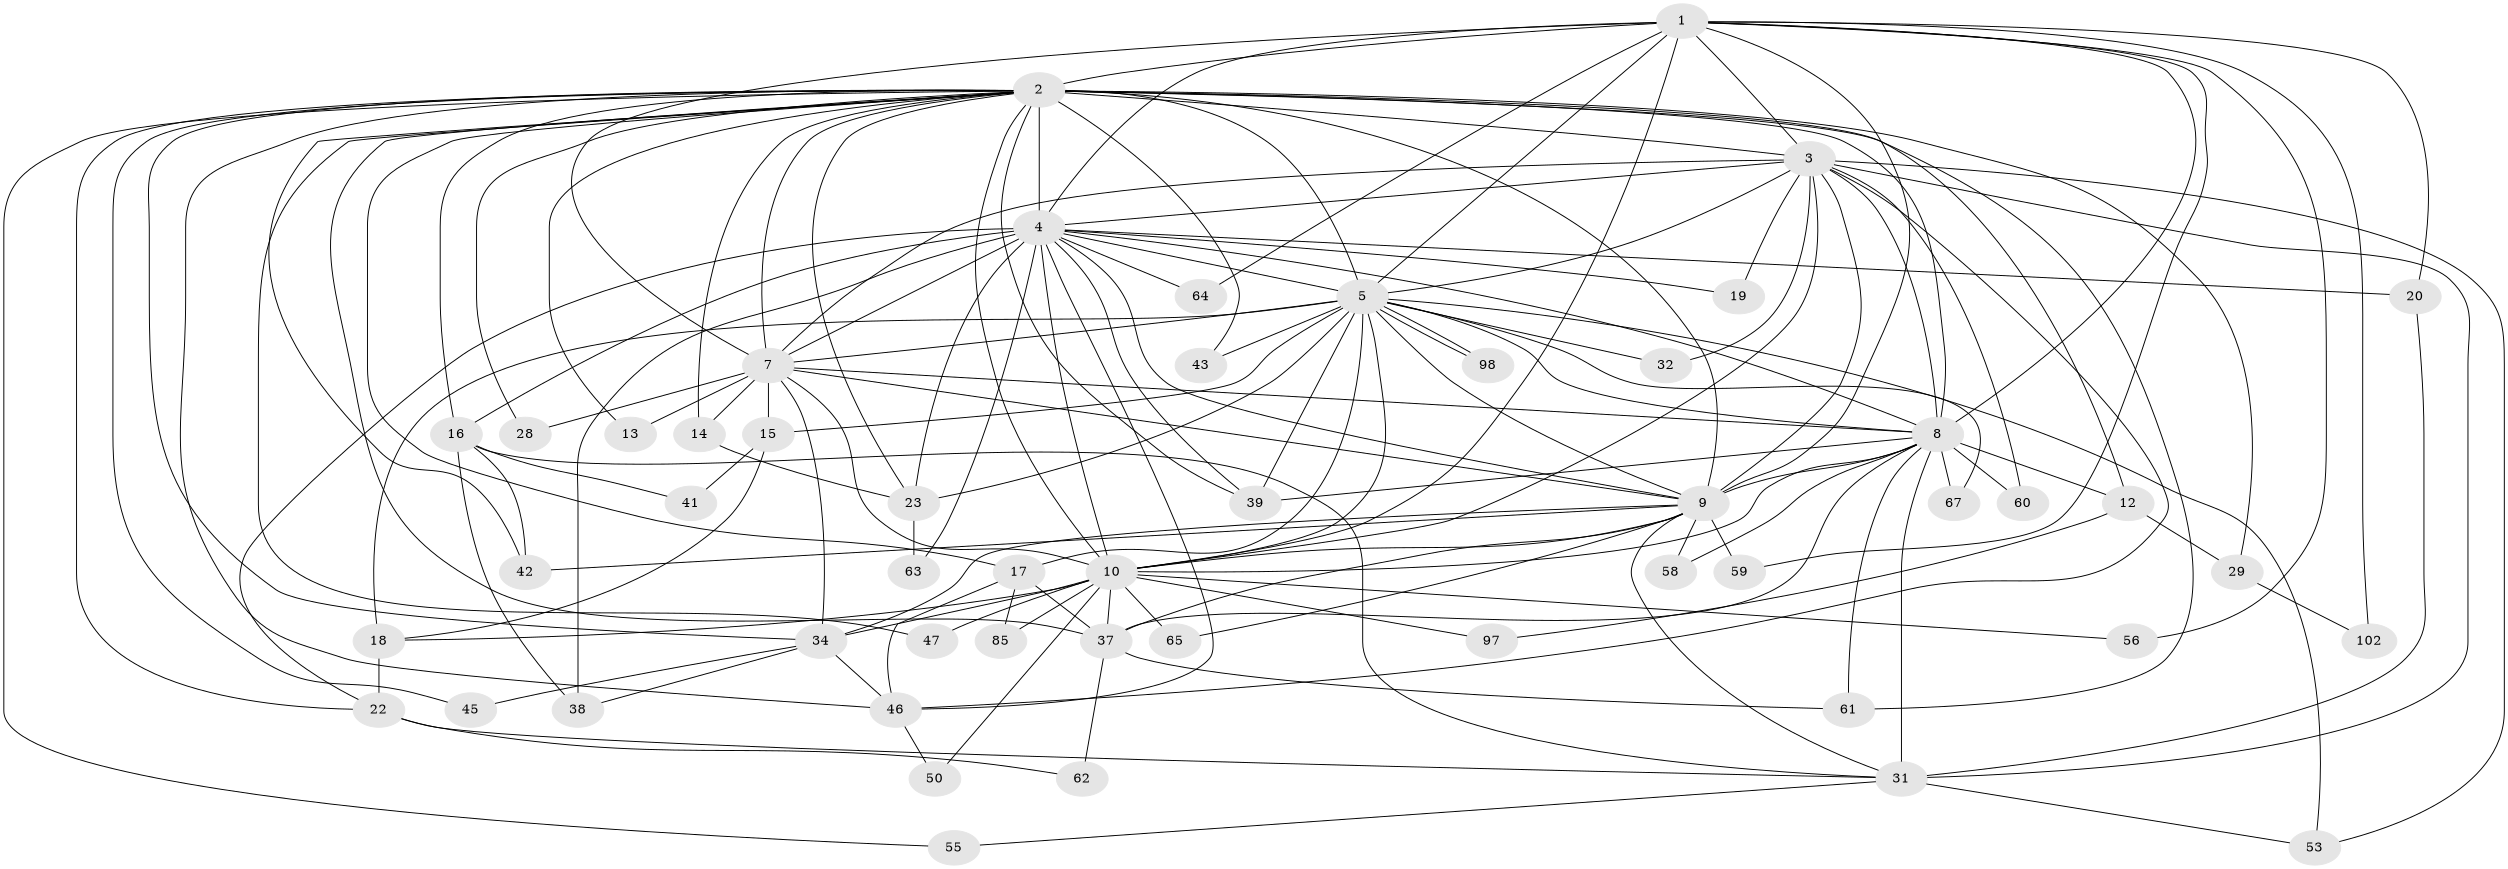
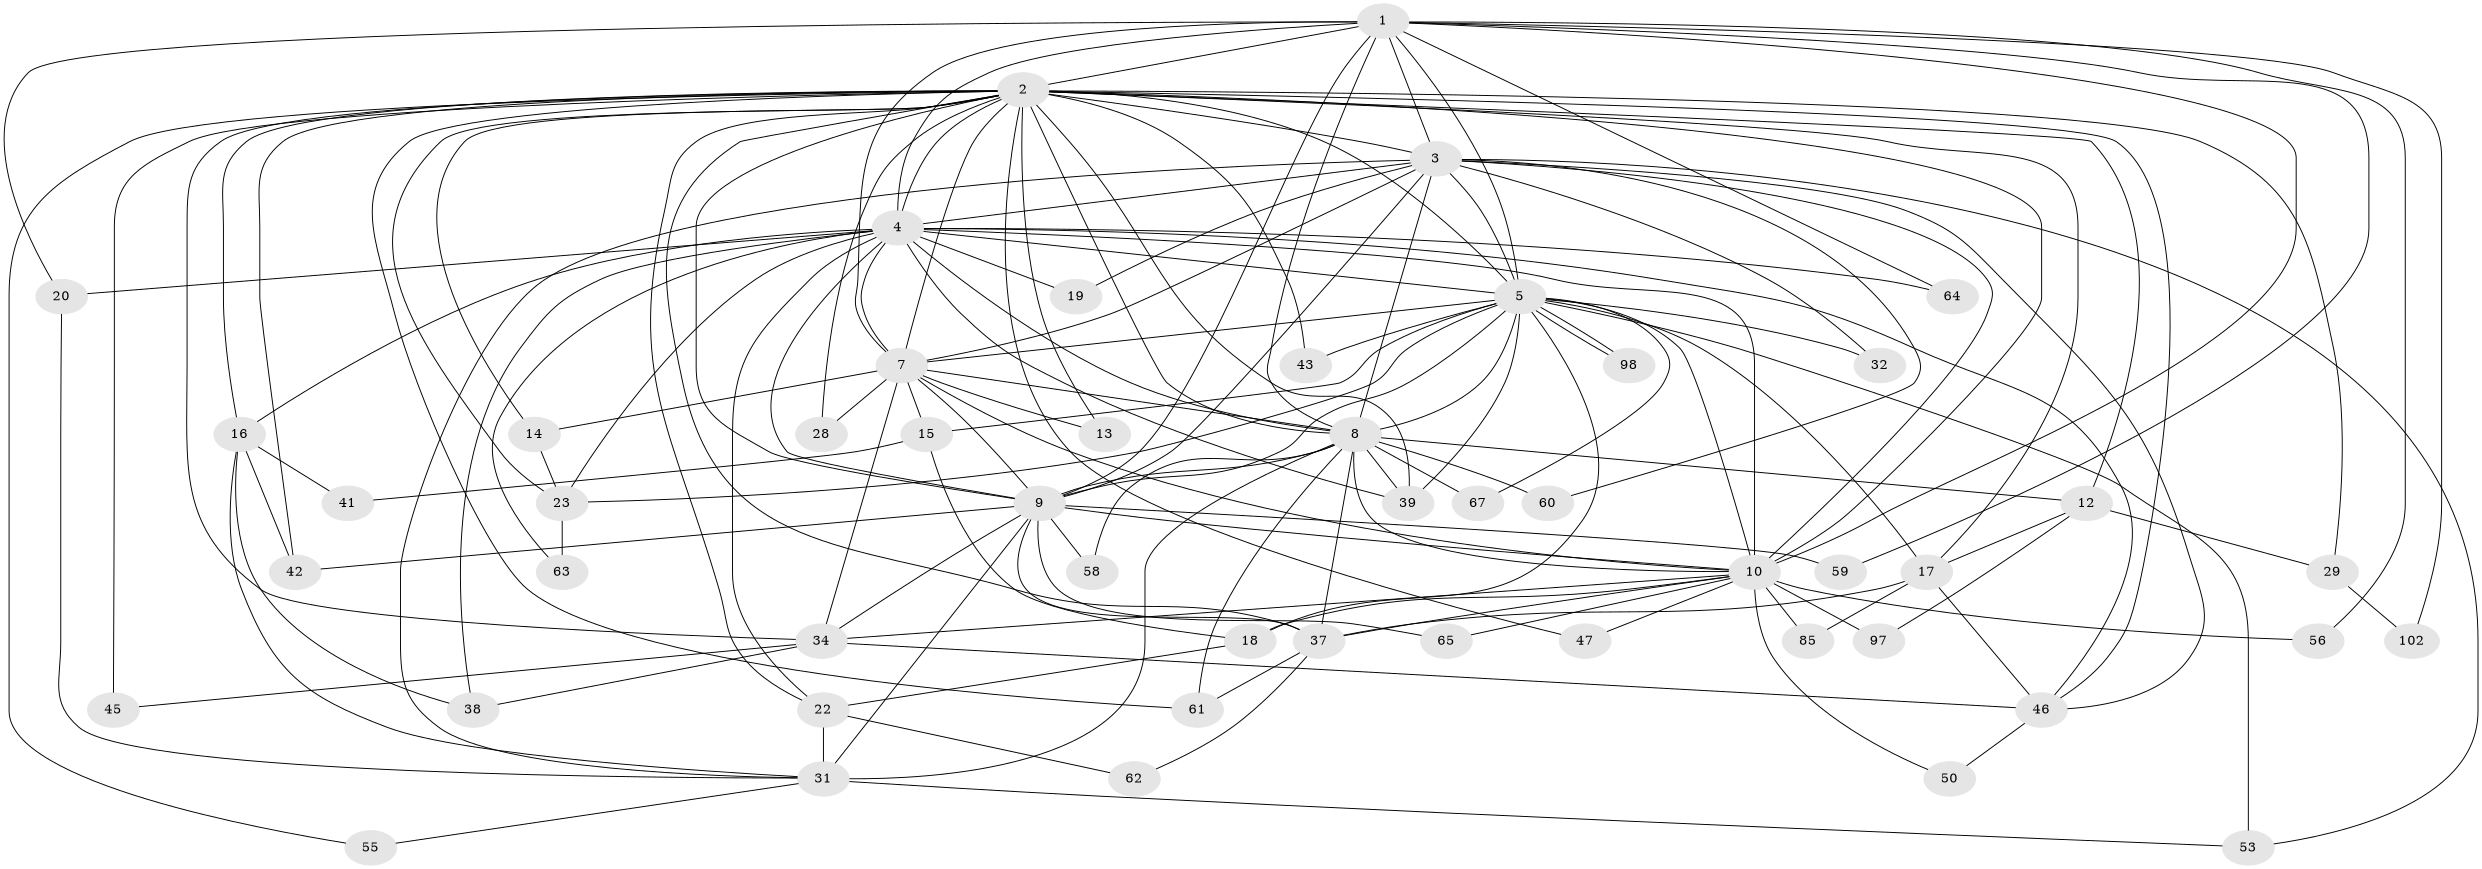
edge "12" -- "17": added
